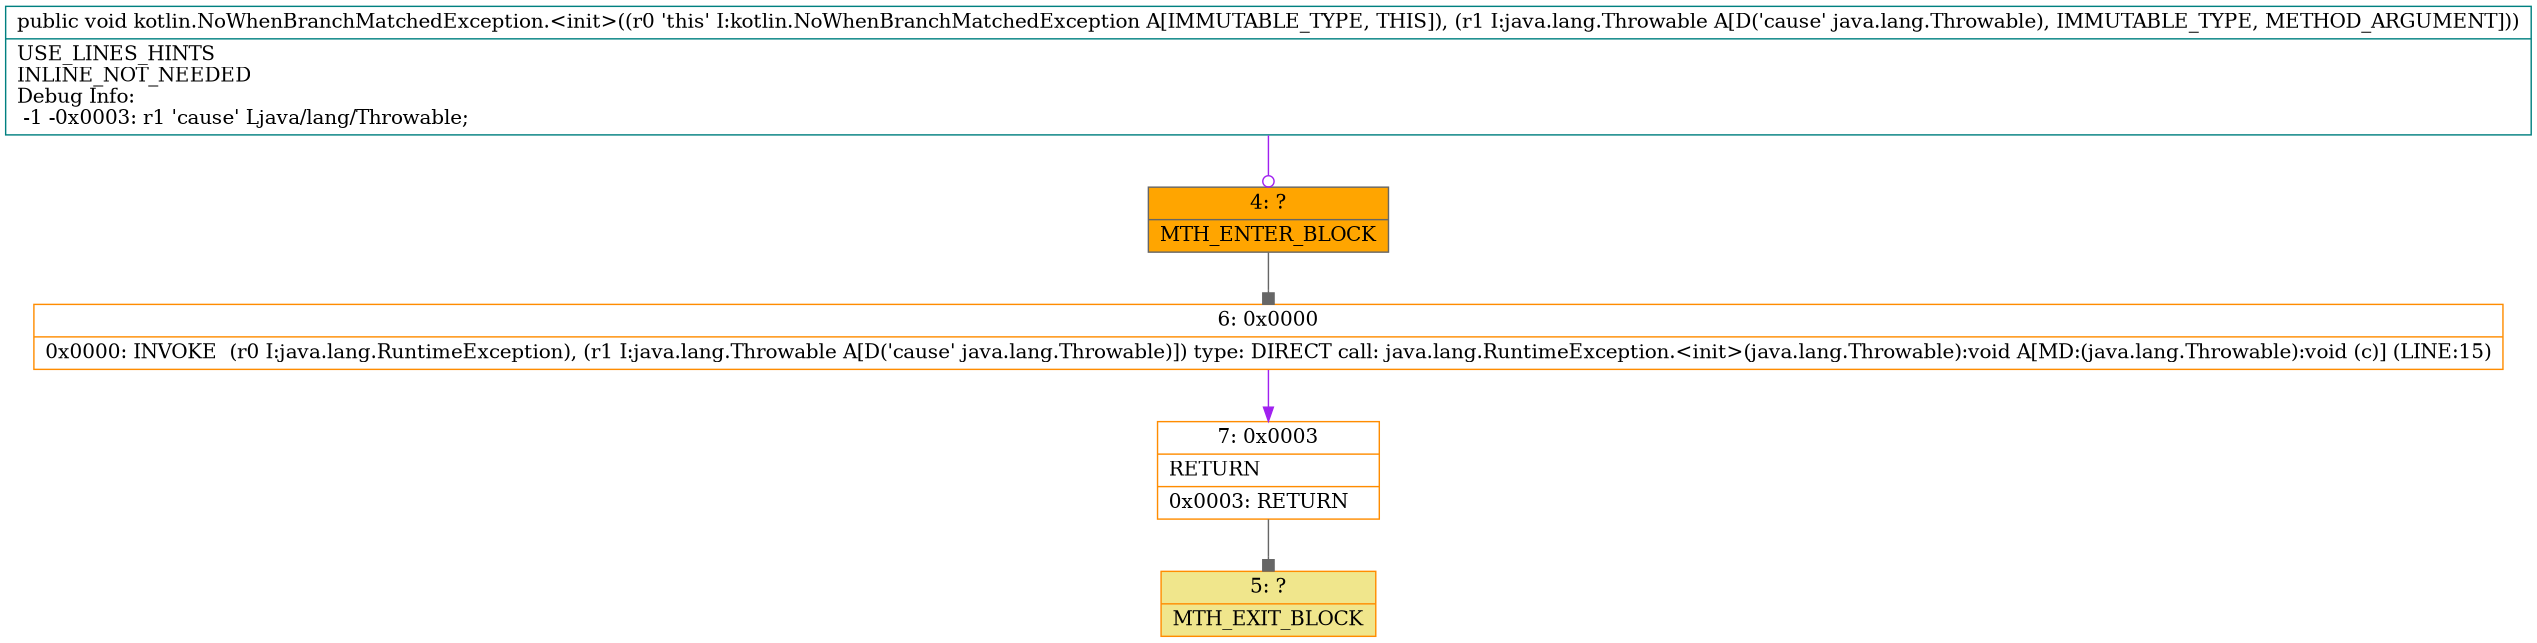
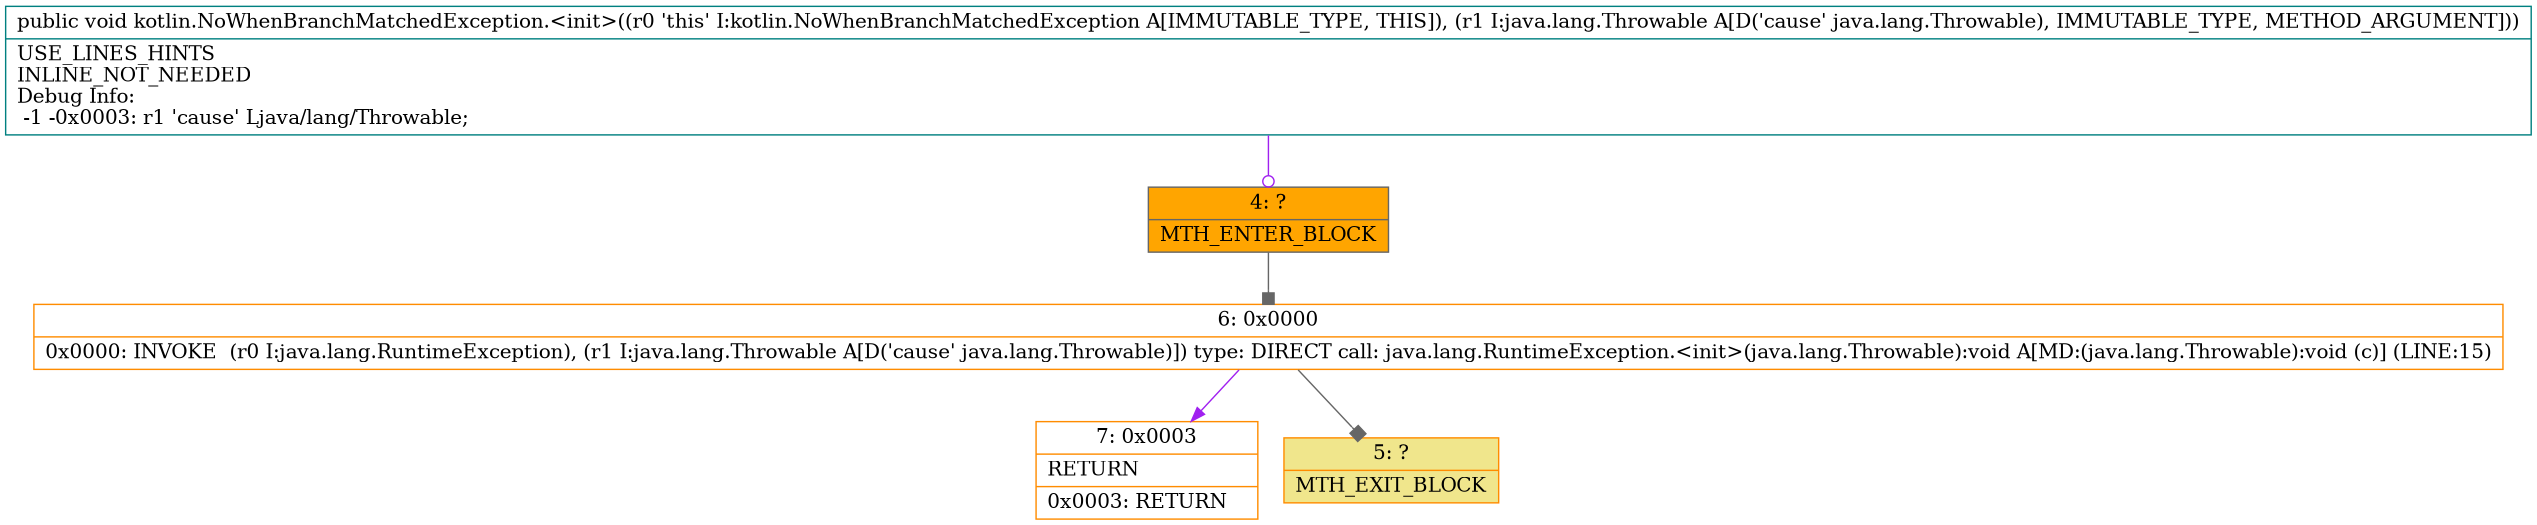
edge "7: 0x0003" -> "5: ?": now "6: 0x0000" -> "5: ?"
